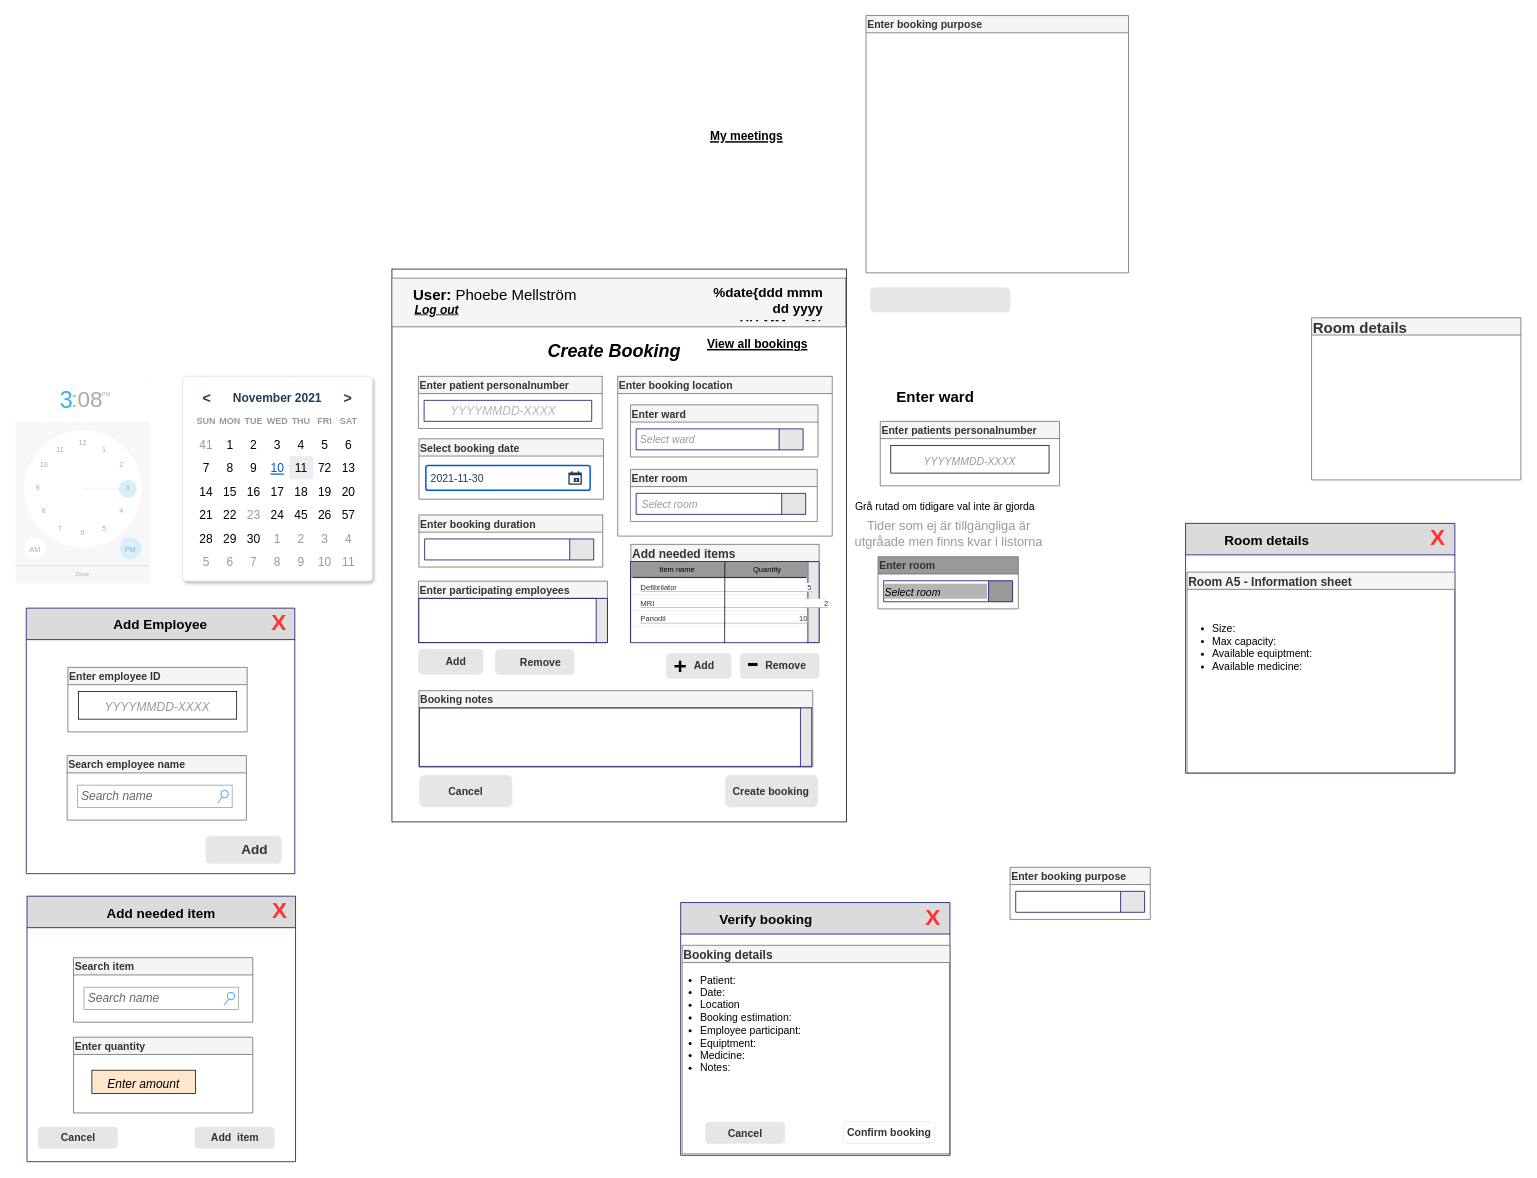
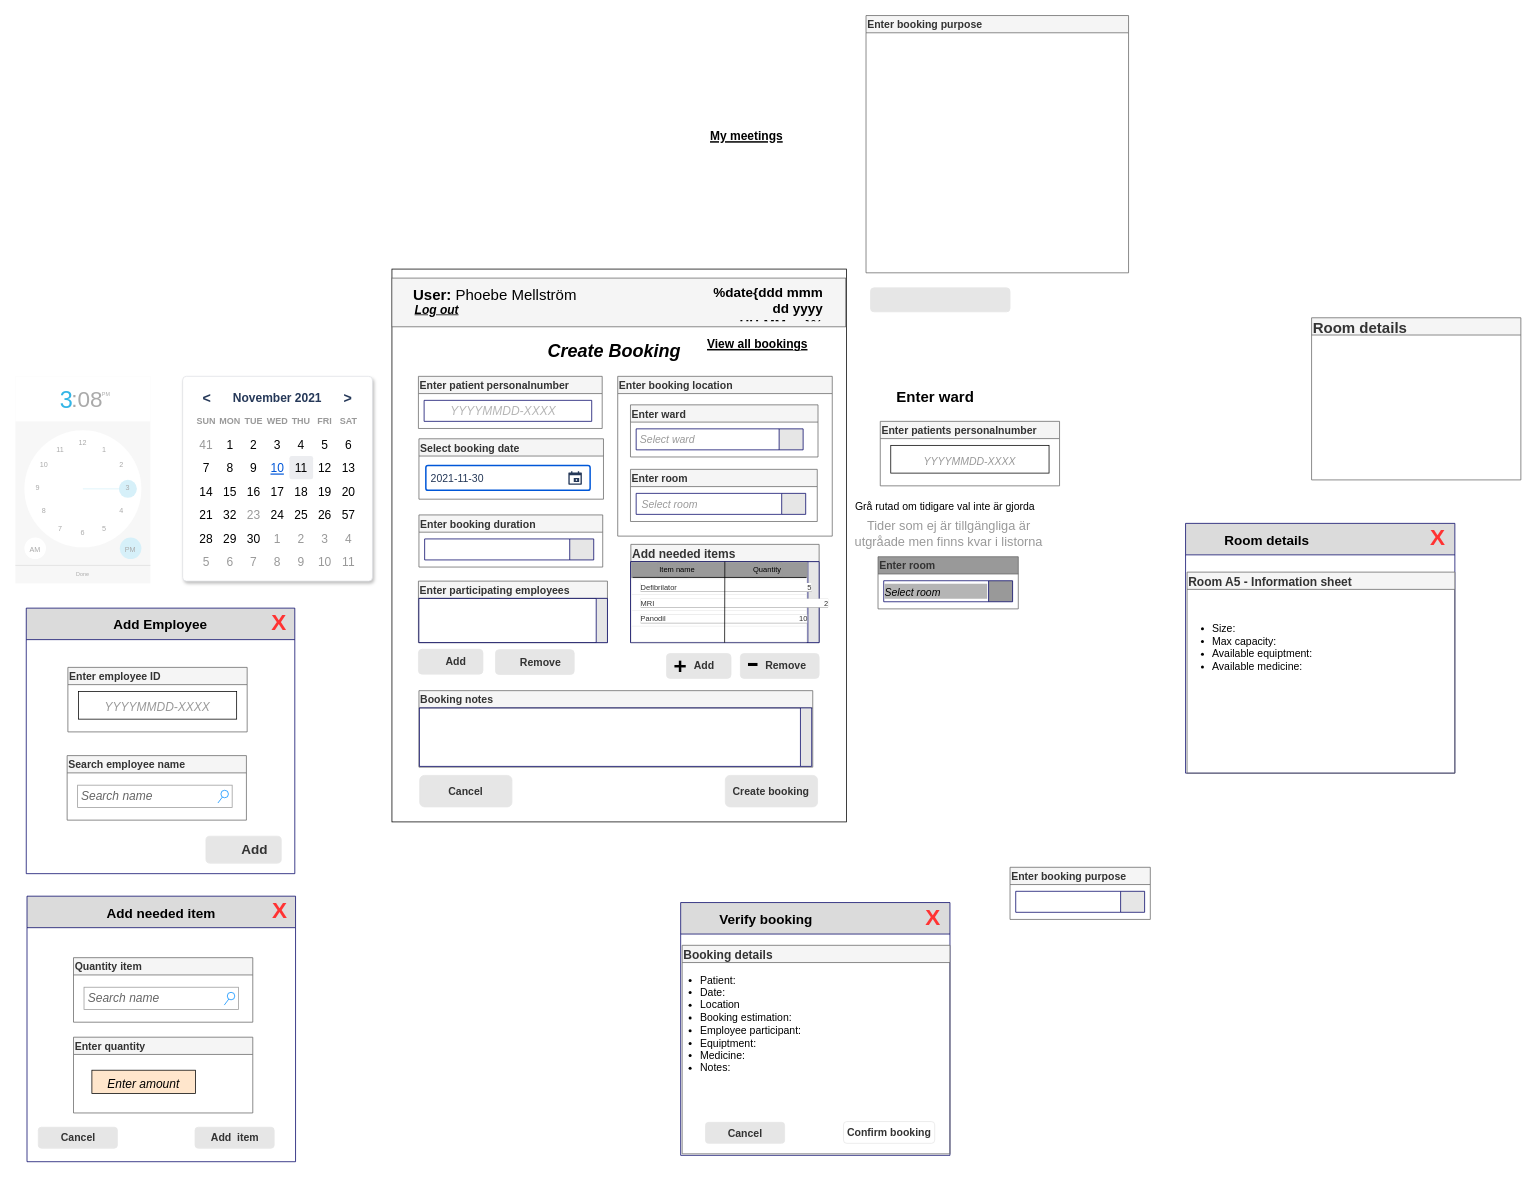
node "72": label "72" -> "12"
node "22": label "22" -> "32"
node "45": label "45" -> "25"
node "Search item": label "Search item" -> "Quantity item"
